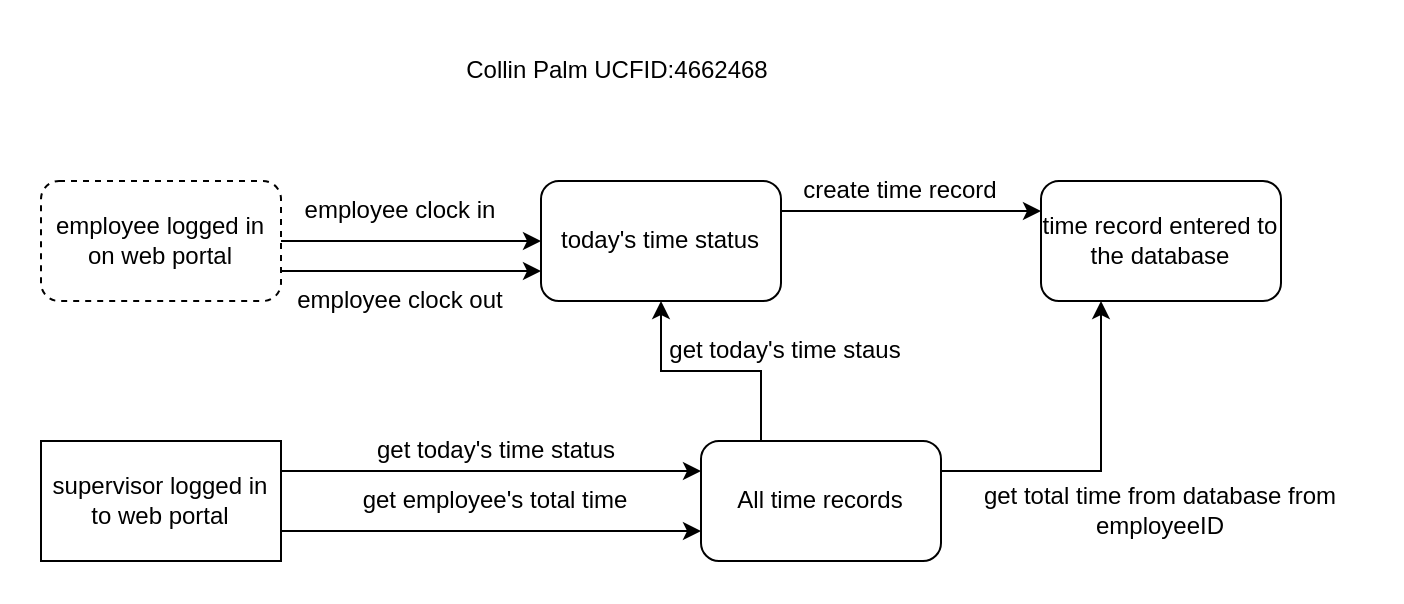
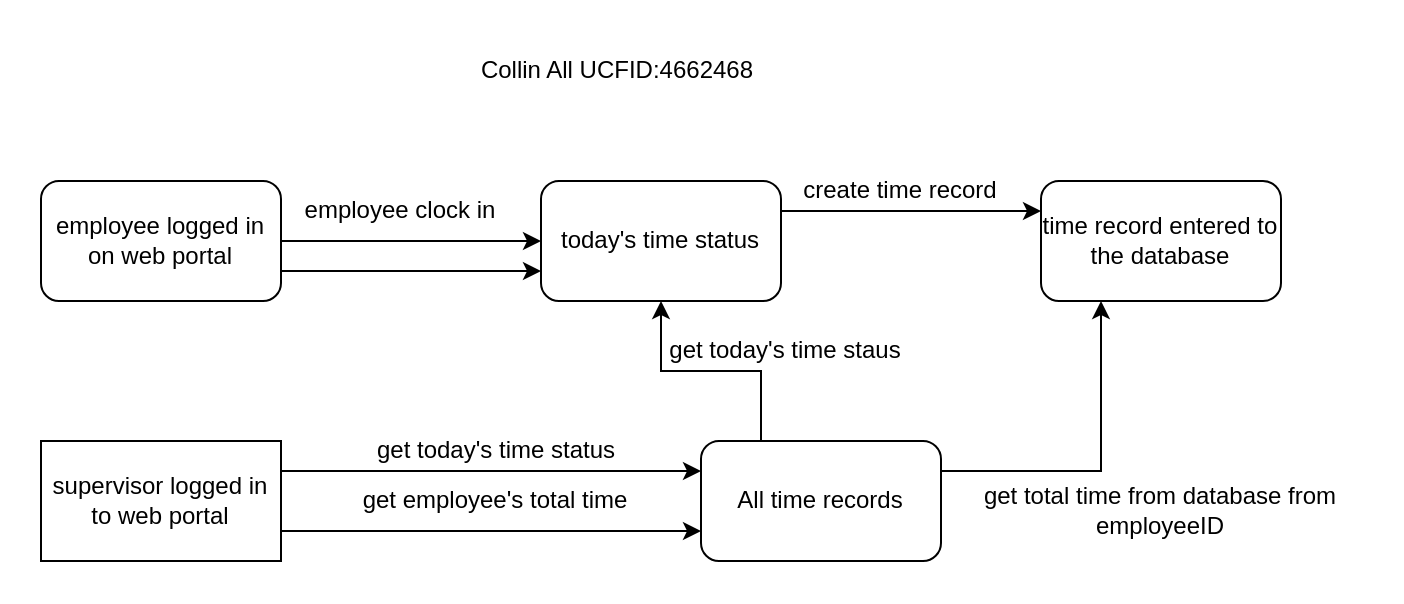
node "Collin Palm UCFID:4662468": label "Collin Palm UCFID:4662468" -> "Collin All UCFID:4662468"
node "employee logged in on web portal": style dashed -> solid
node "employee clock out": removed
